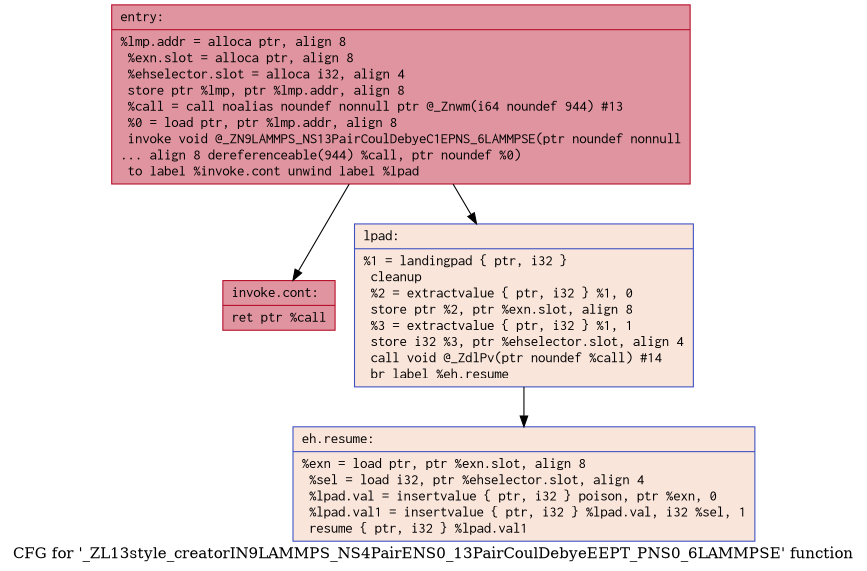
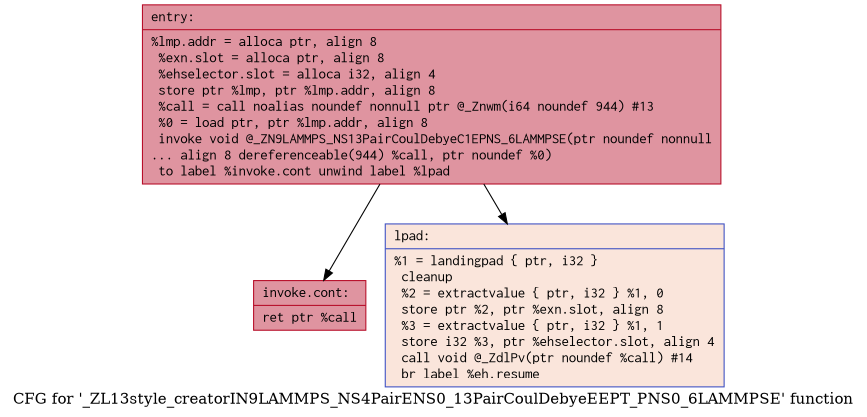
node "eh.resume:": removed
